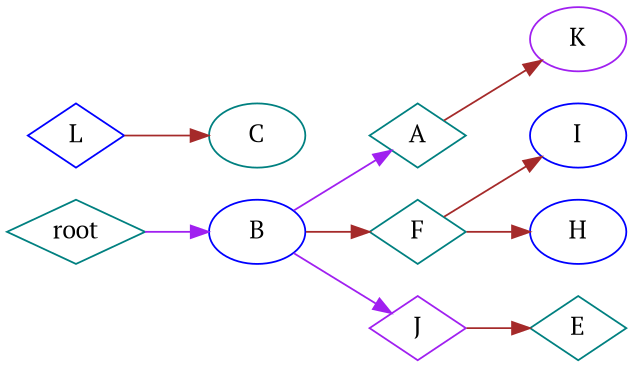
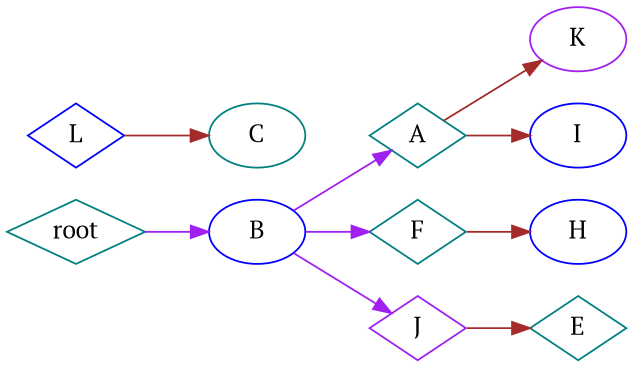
edge "F" -> "I": now "A" -> "I"
edge "B" -> "F": color brown -> purple
